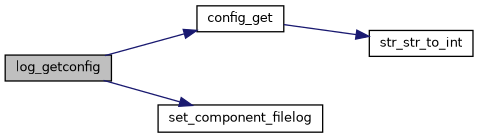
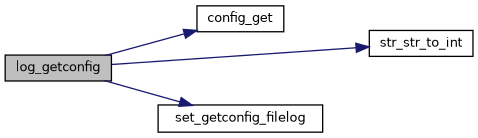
edge "config_get" -> "str_str_to_int": now "log_getconfig" -> "str_str_to_int"
node "set_component_filelog": label "set_component_filelog" -> "set_getconfig_filelog"
